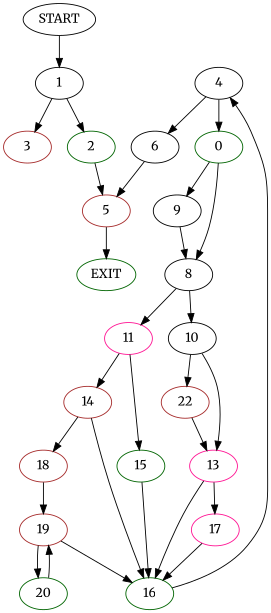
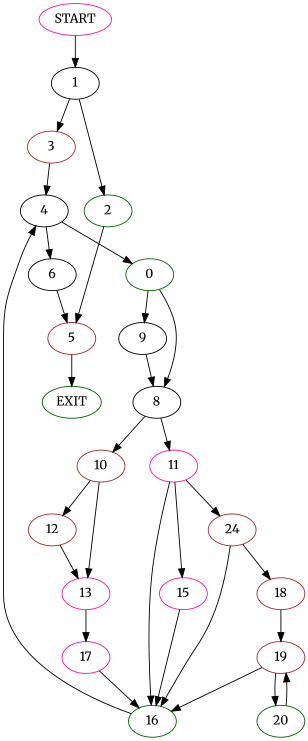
node "START": color black -> deeppink
edge "3" -> "4": added
node "10": color black -> brown
node "14": label "14" -> "24"
node "22": label "22" -> "12"
node "15": color darkgreen -> deeppink
edge "13" -> "16": now "11" -> "16"
